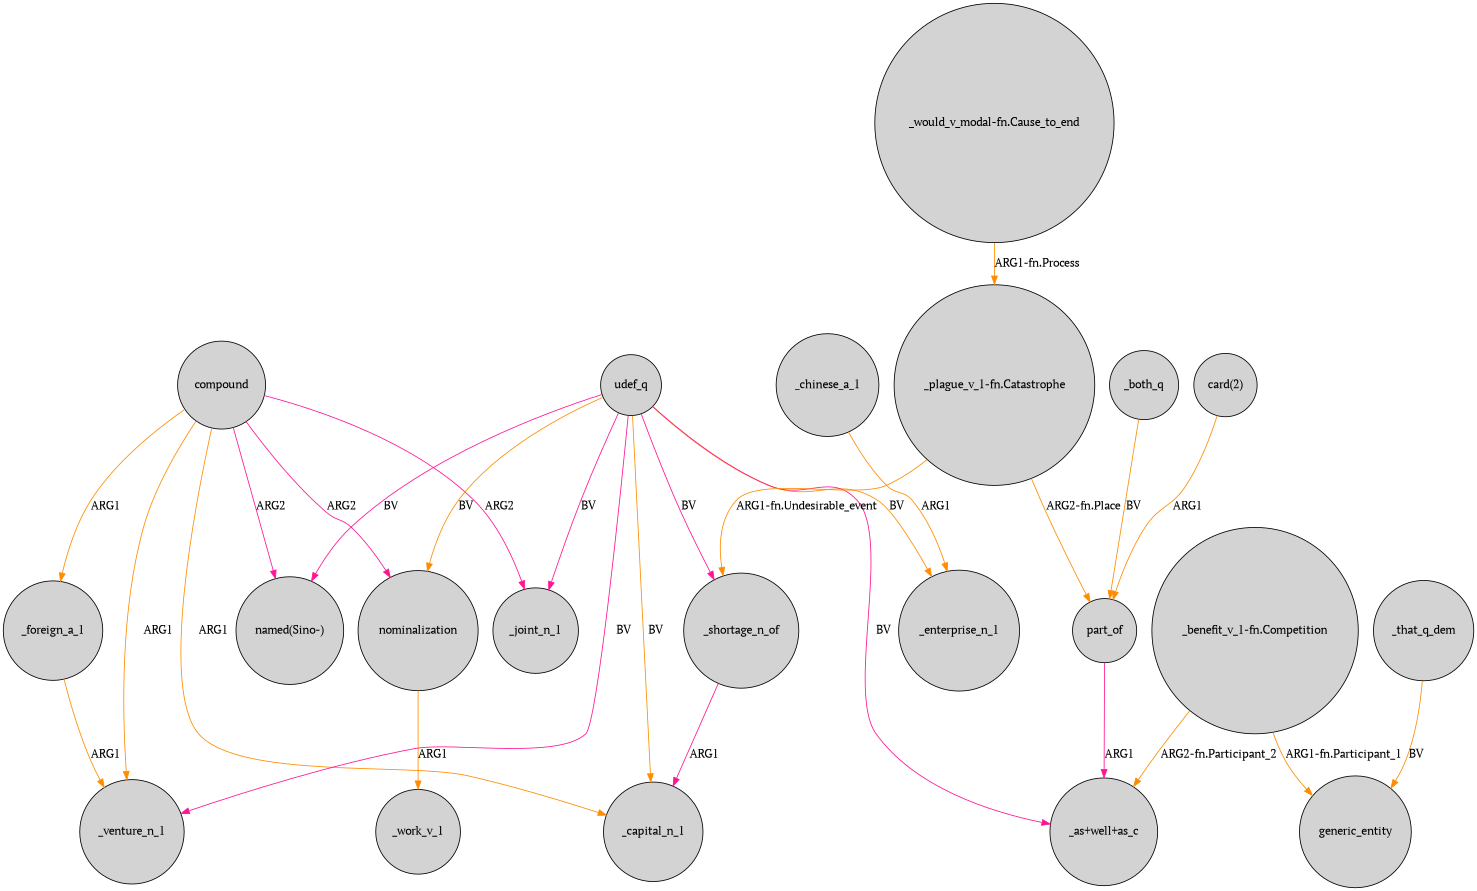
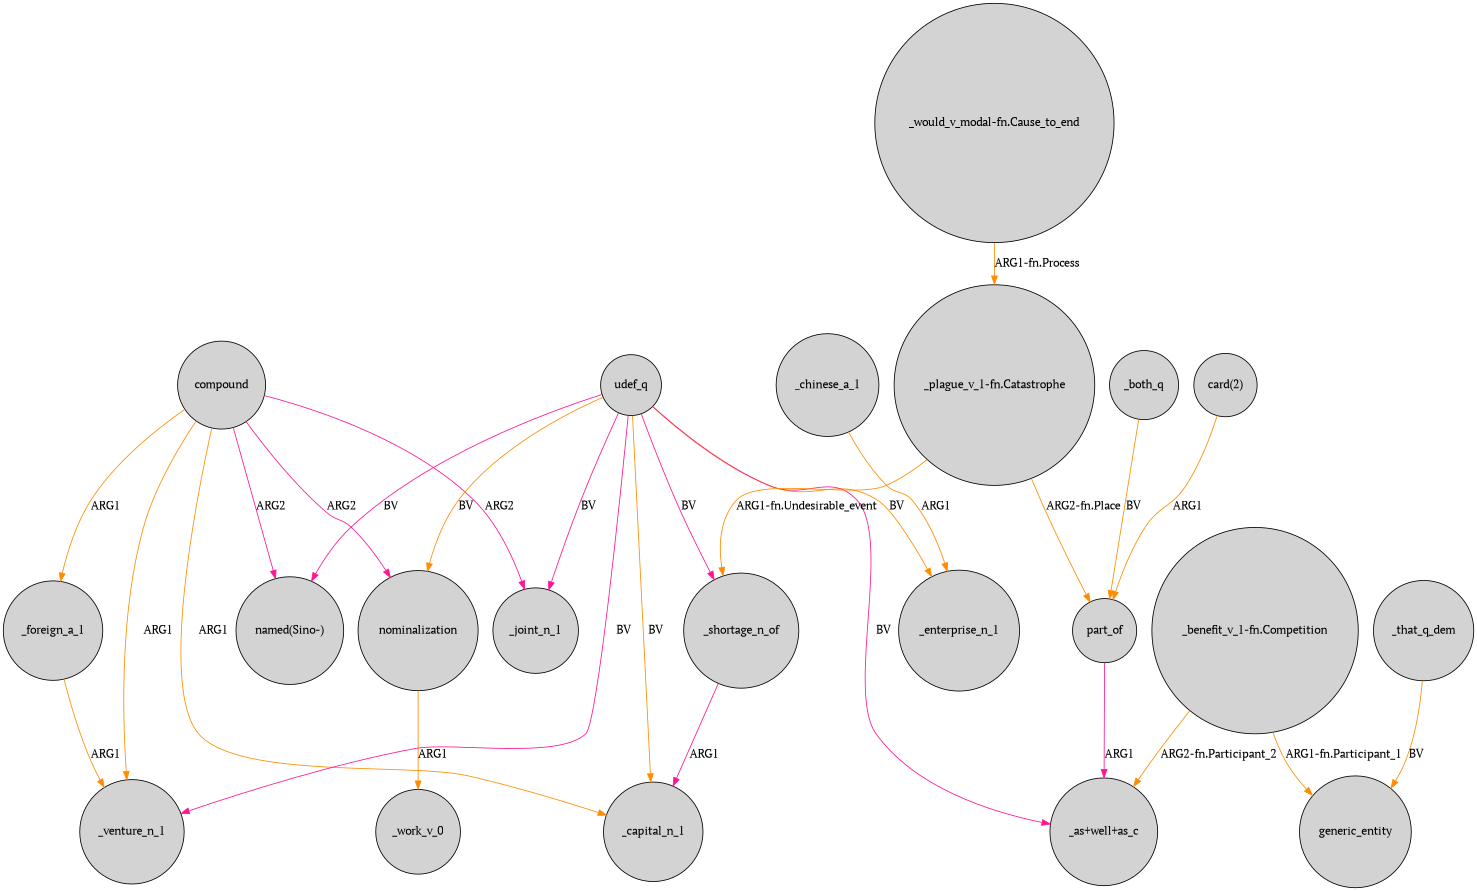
node "_work_v_1": label "_work_v_1" -> "_work_v_0"
